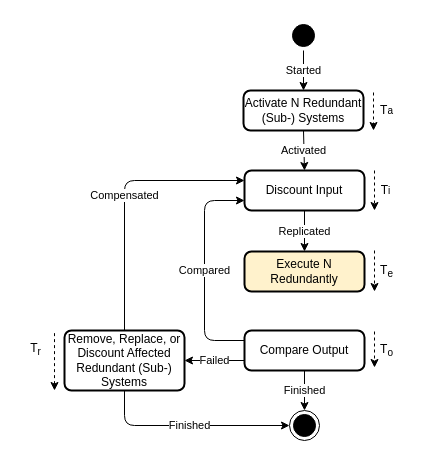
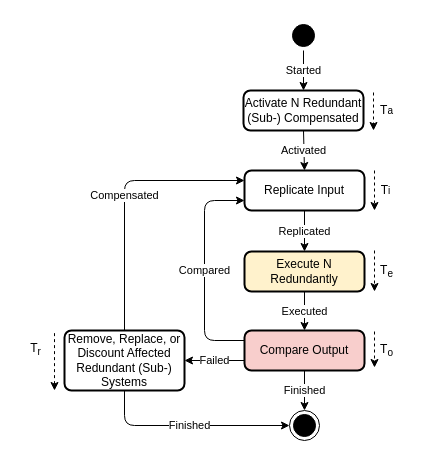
node "Activate N Redundant (Sub-) Systems": label "Activate N Redundant (Sub-) Systems" -> "Activate N Redundant (Sub-) Compensated"
node "Discount Input": label "Discount Input" -> "Replicate Input"
edge "Execute N Redundantly" -> "Compare Output": added, label "Executed"
node "Compare Output": fillcolor #ffffff -> #f8cecc
